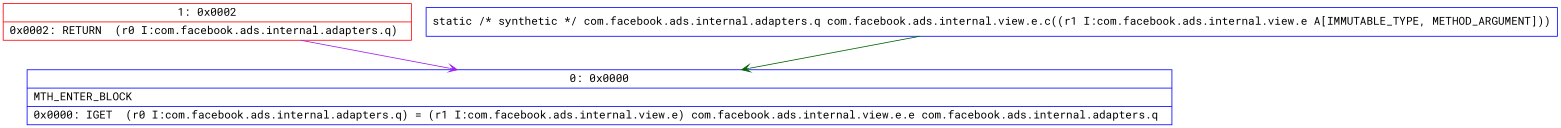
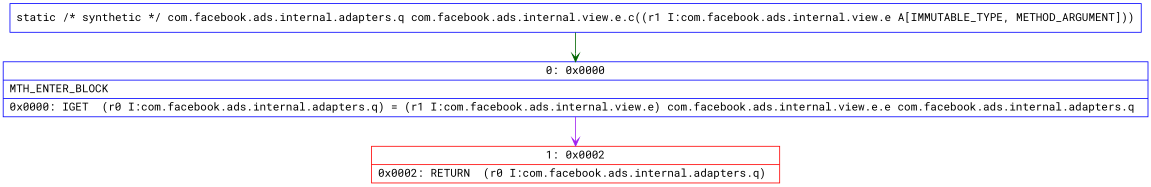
edge "1: 0x0002" -> "0: 0x0000": reversed
